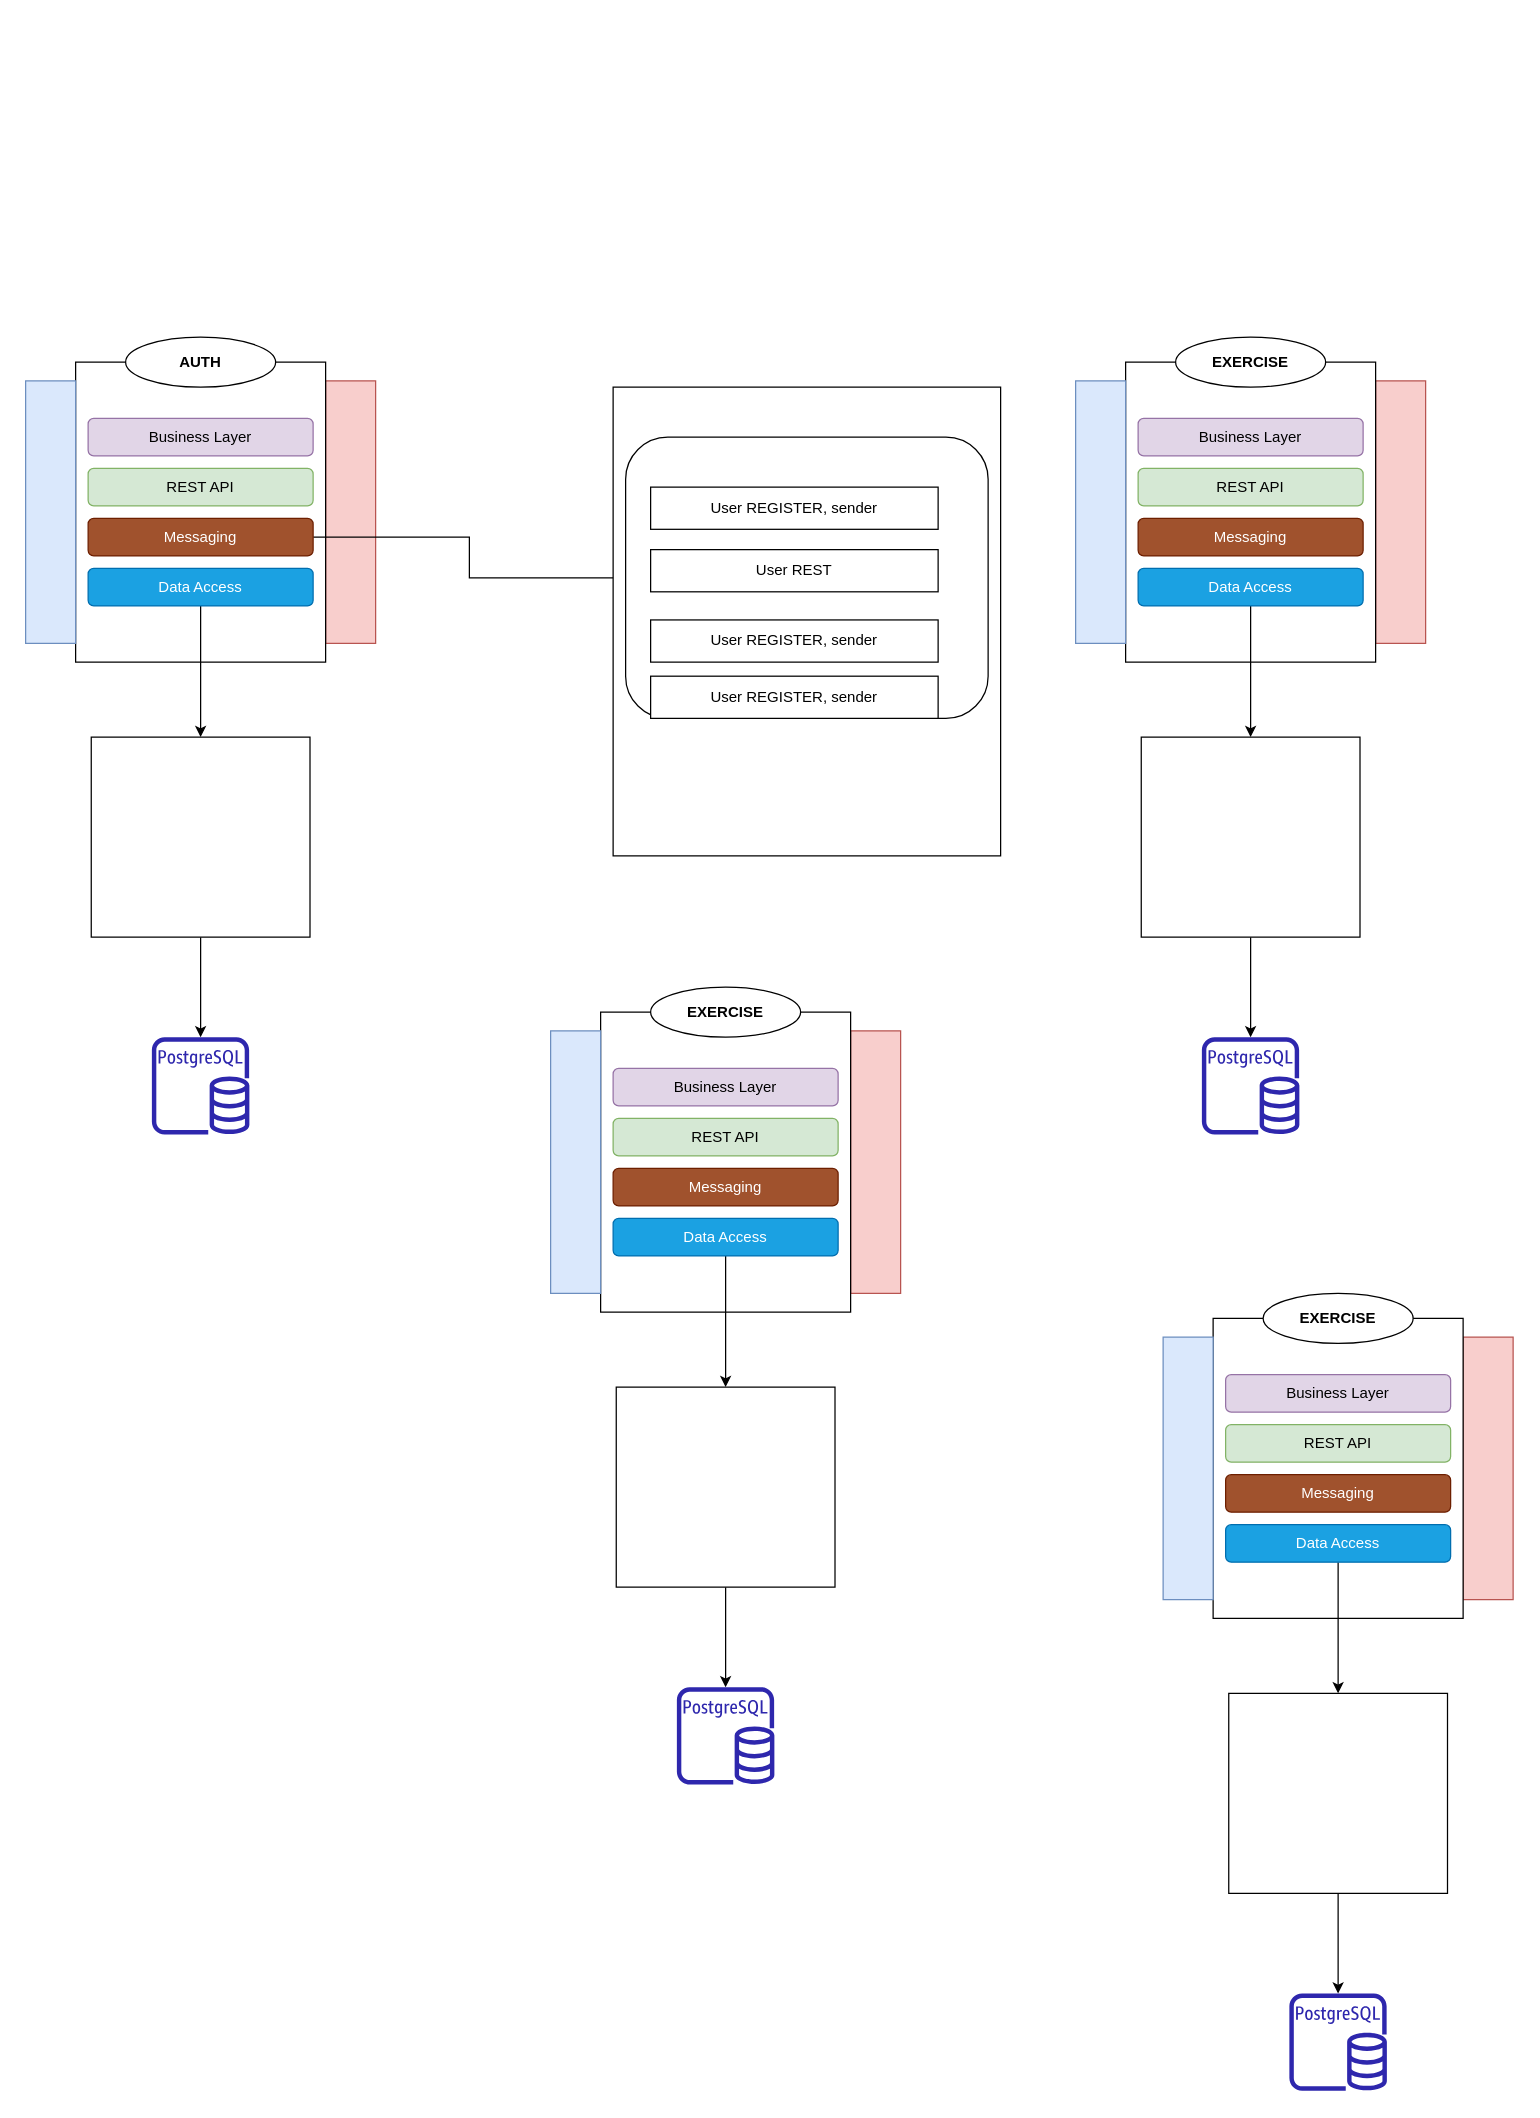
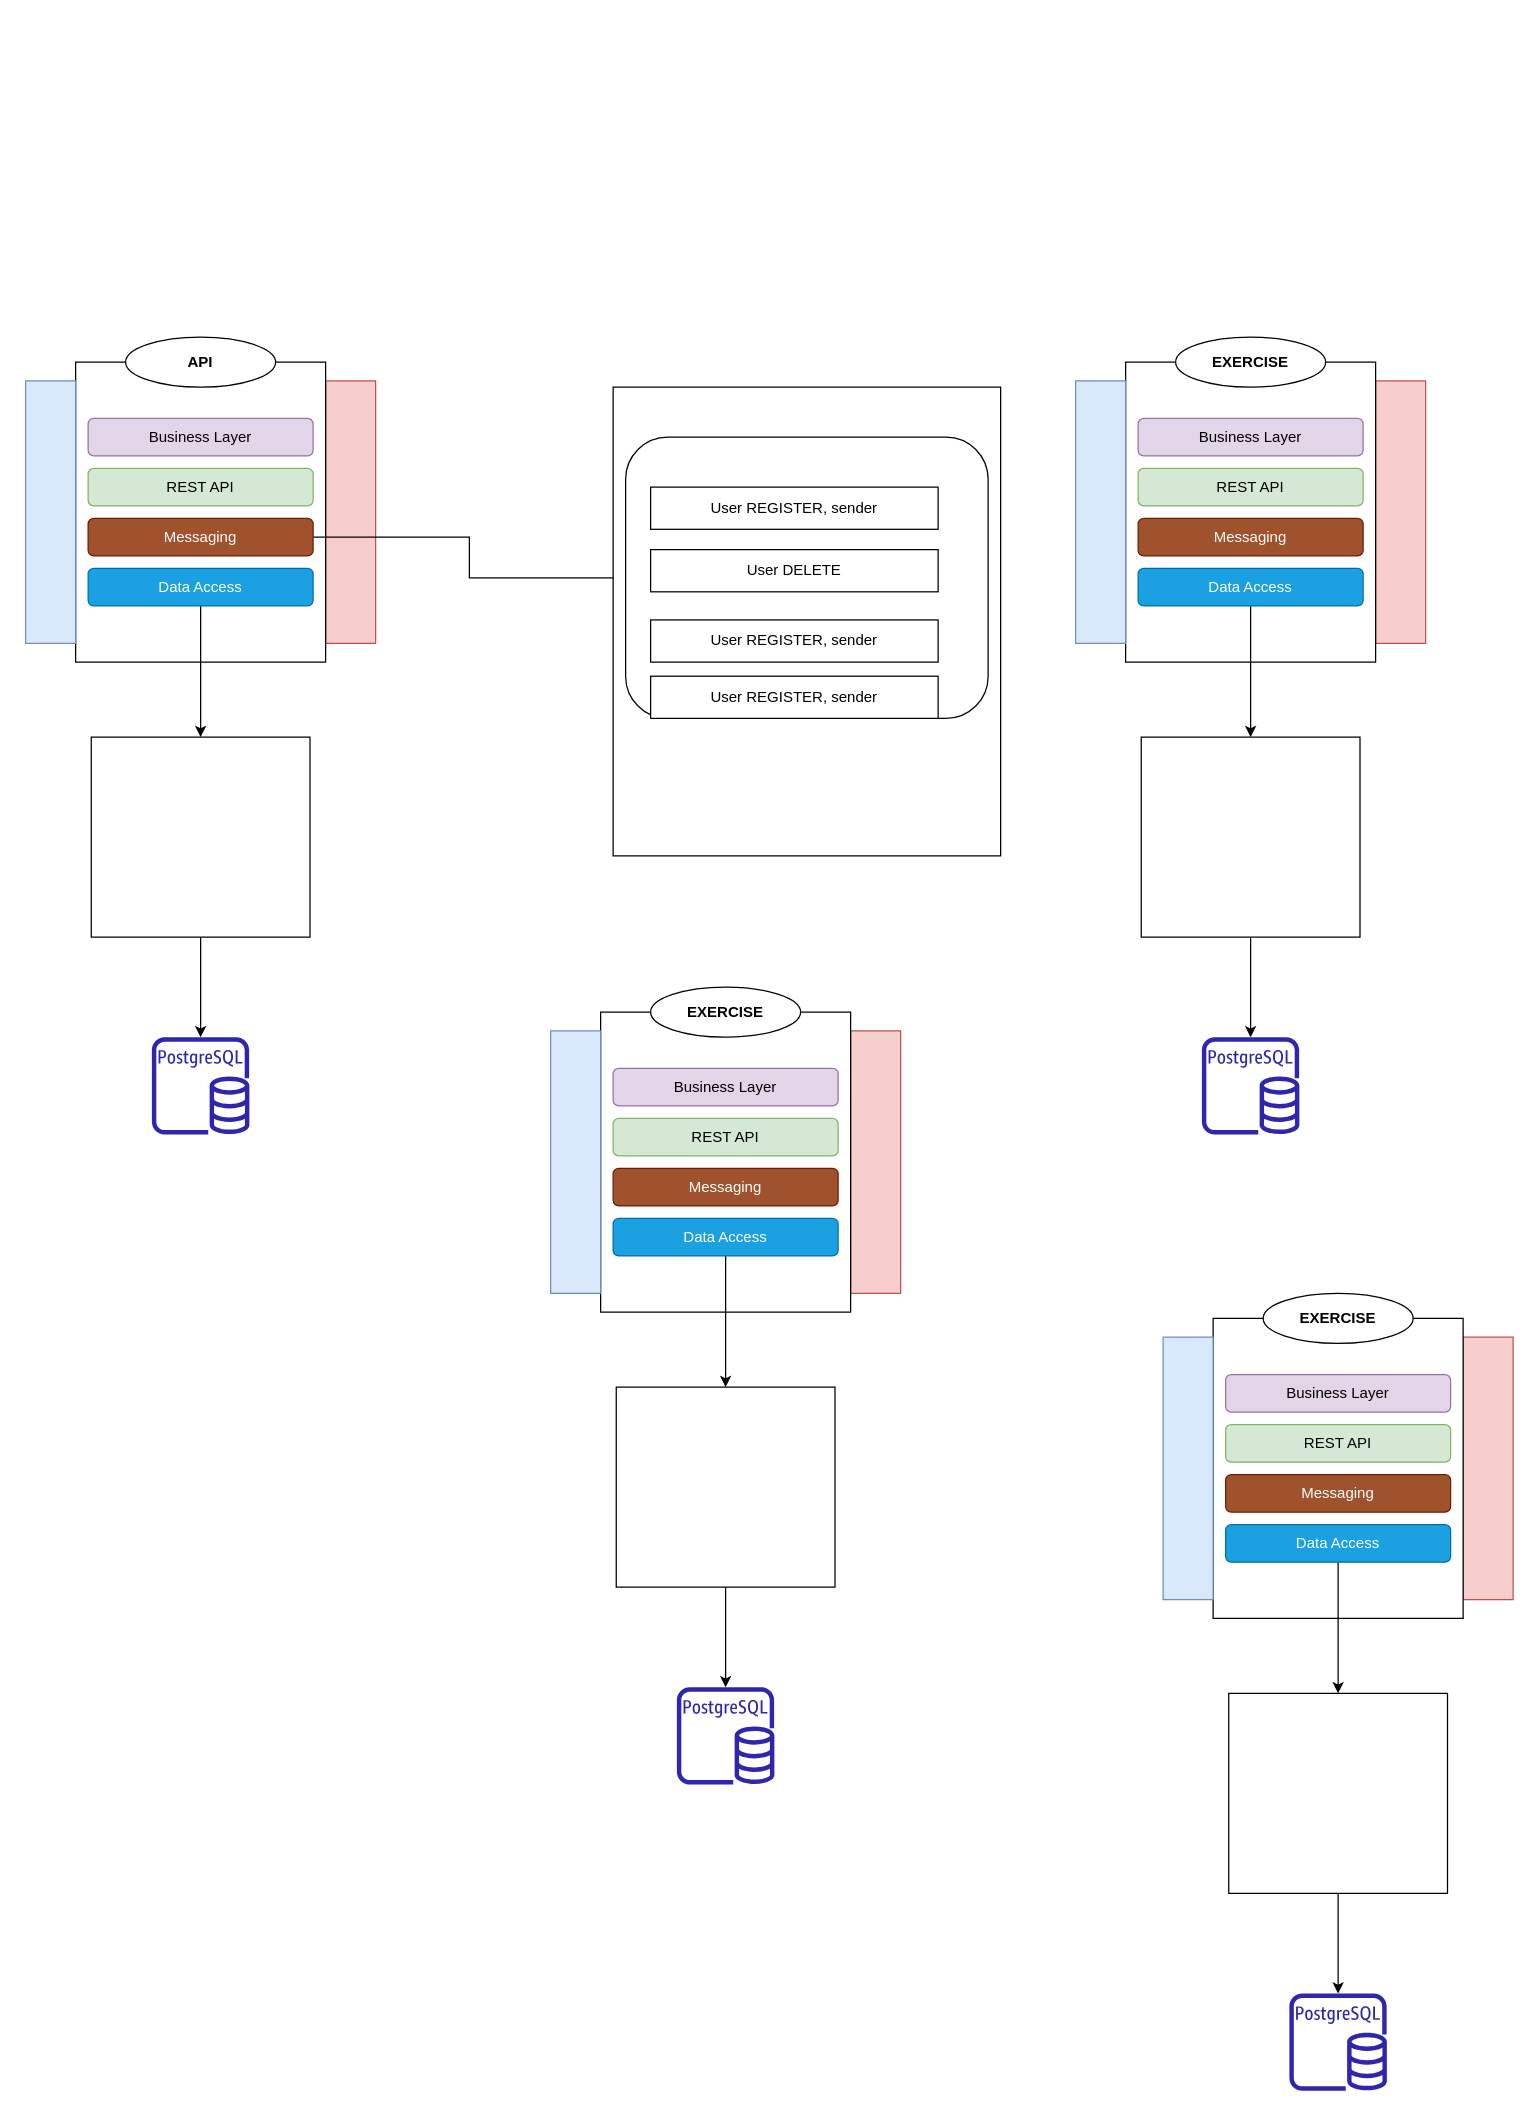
node "AUTH": label "AUTH" -> "API"
node "User REST": label "User REST" -> "User DELETE"
